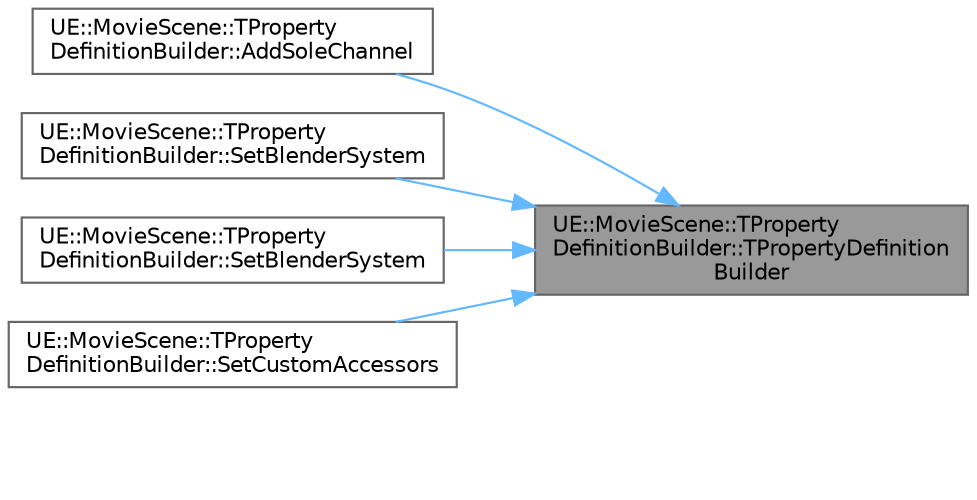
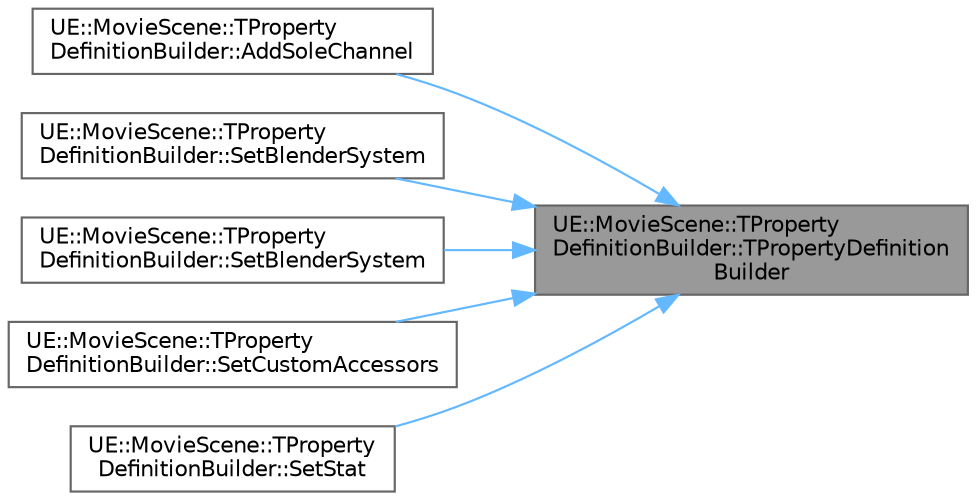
node "UE::MovieScene::TProperty DefinitionBuilder::SetStat": added
